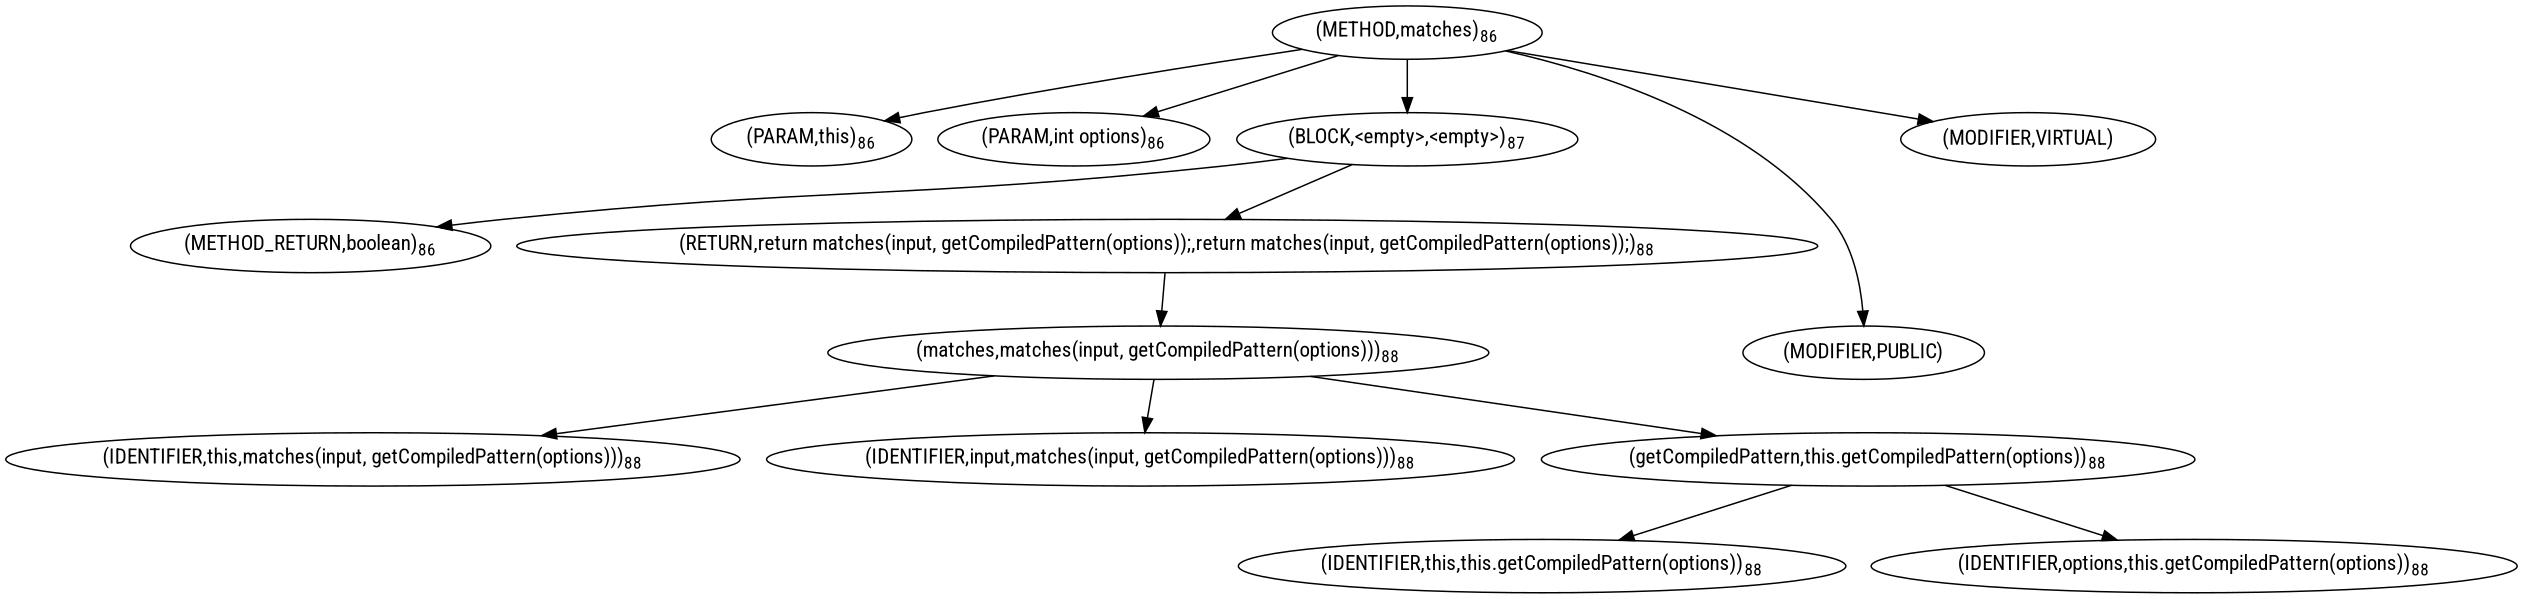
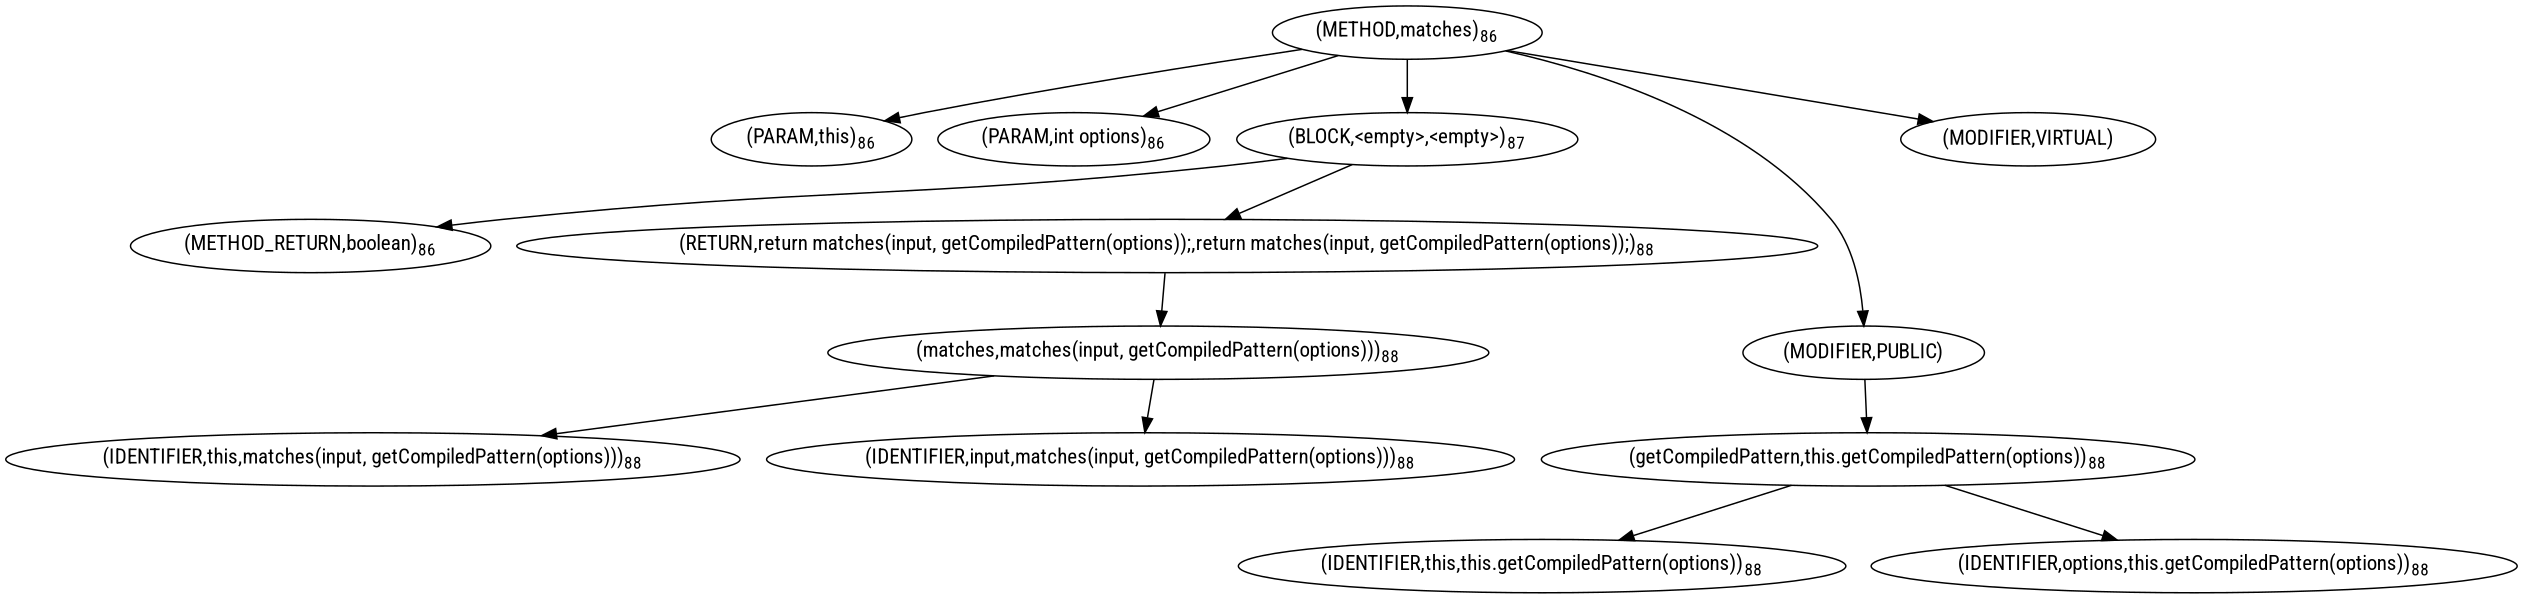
edge "(matches,matches(input, getCompiledPattern(options)))" -> "(getCompiledPattern,this.getCompiledPattern(options))": now "(MODIFIER,PUBLIC)" -> "(getCompiledPattern,this.getCompiledPattern(options))"
